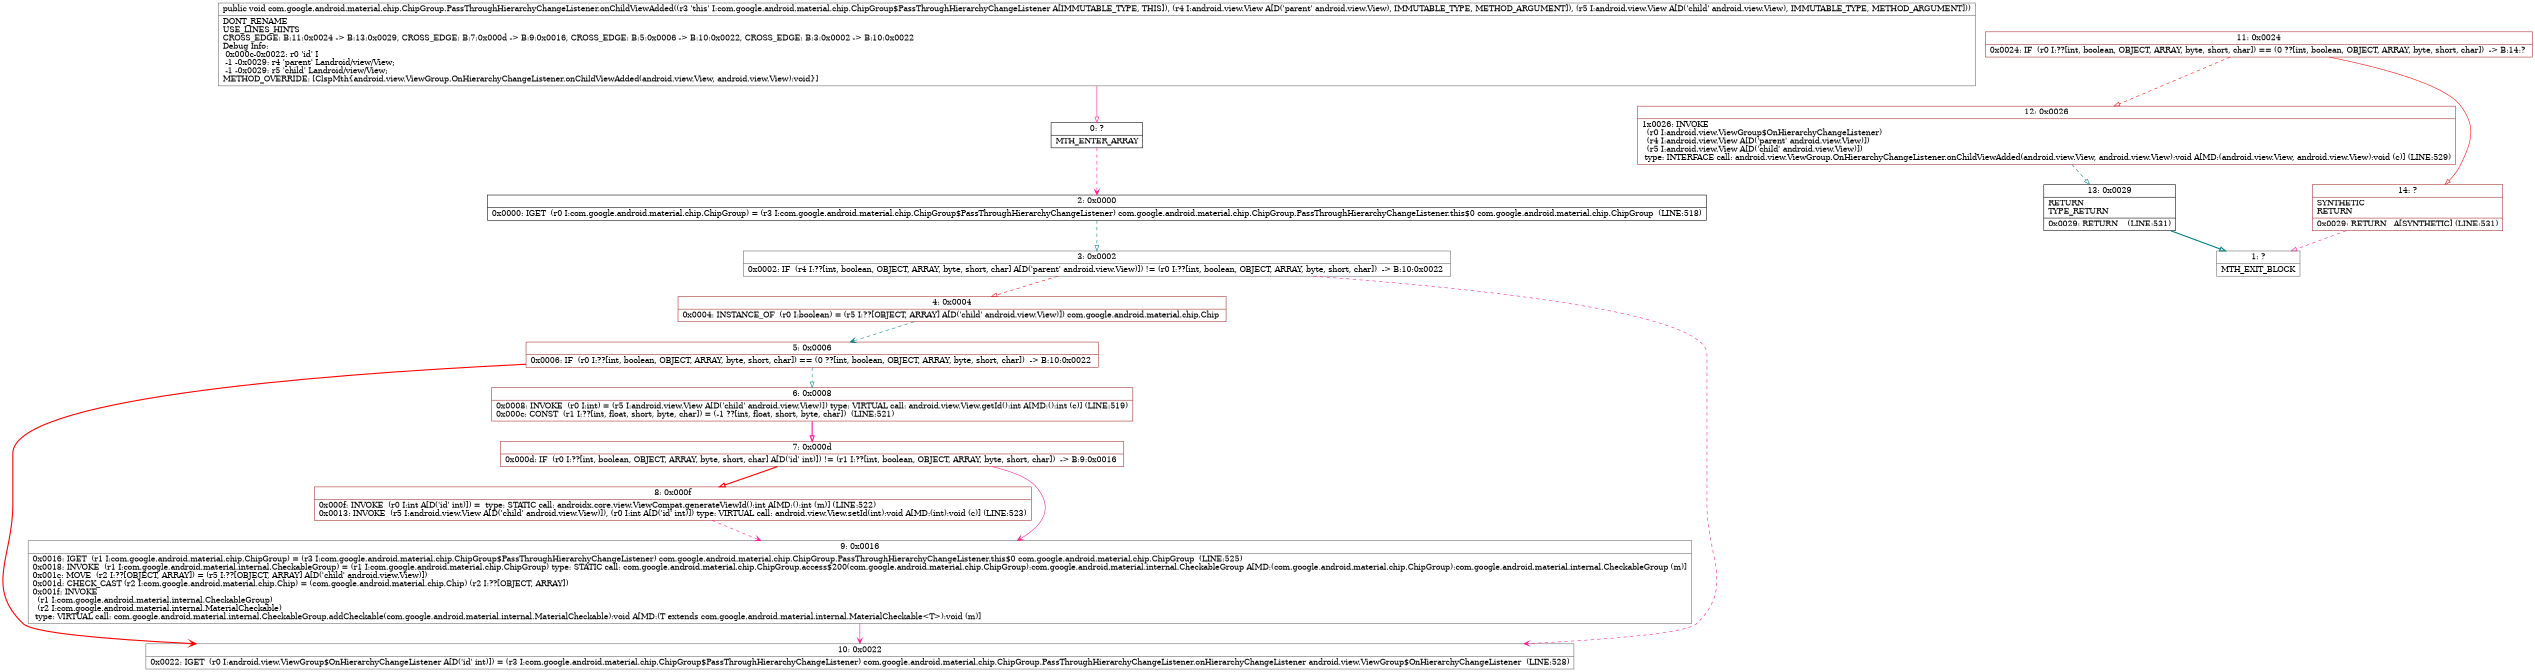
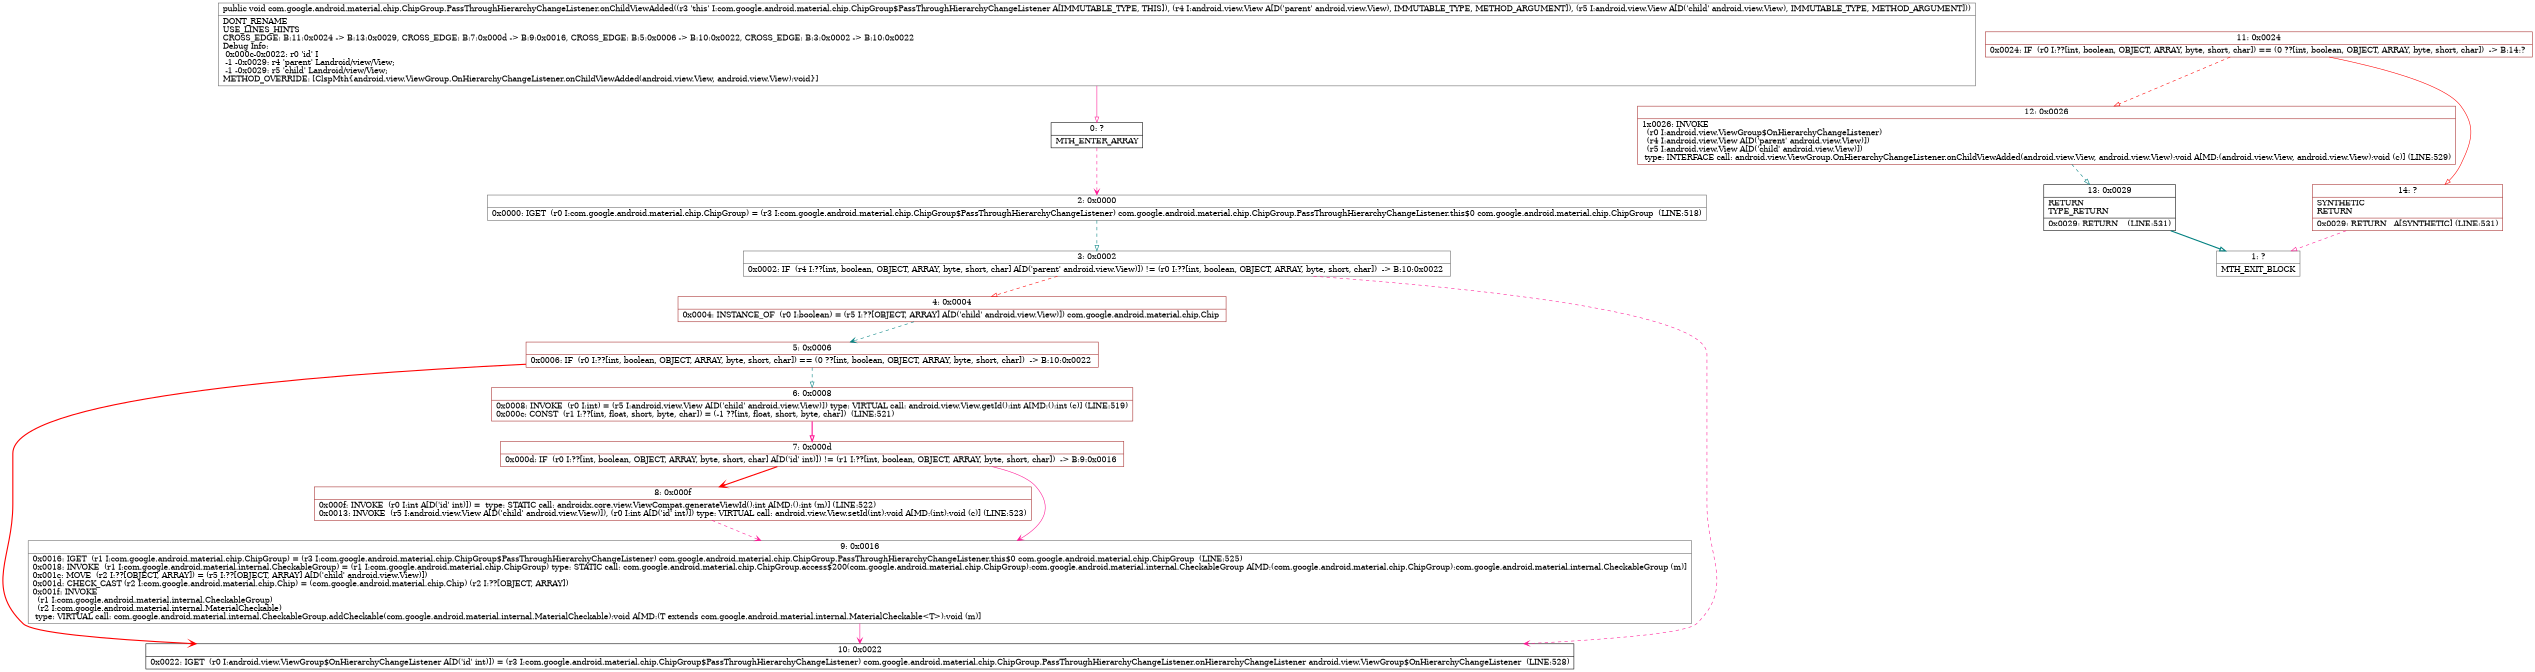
node "2: 0x0000": color black -> gray40
edge "7: 0x000d" -> "8: 0x000f": arrowhead onormal -> vee
node "10: 0x0022": color gray40 -> black
